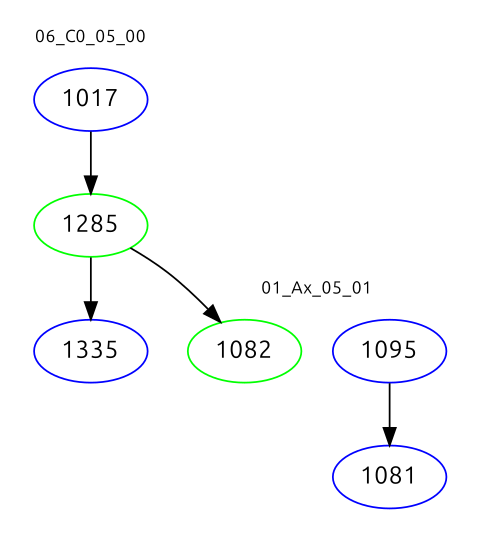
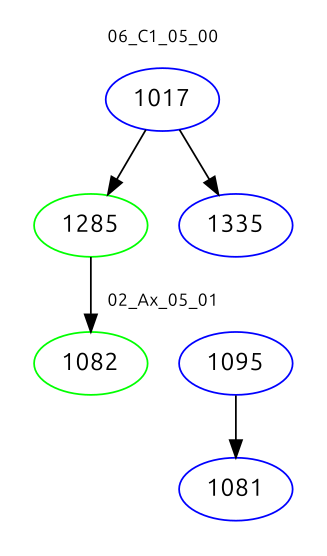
cluster "06_C0_05_00": label "06_C0_05_00" -> "06_C1_05_00"
edge "1285" -> "1335": now "1017" -> "1335"
cluster "01_Ax_05_01": label "01_Ax_05_01" -> "02_Ax_05_01"
